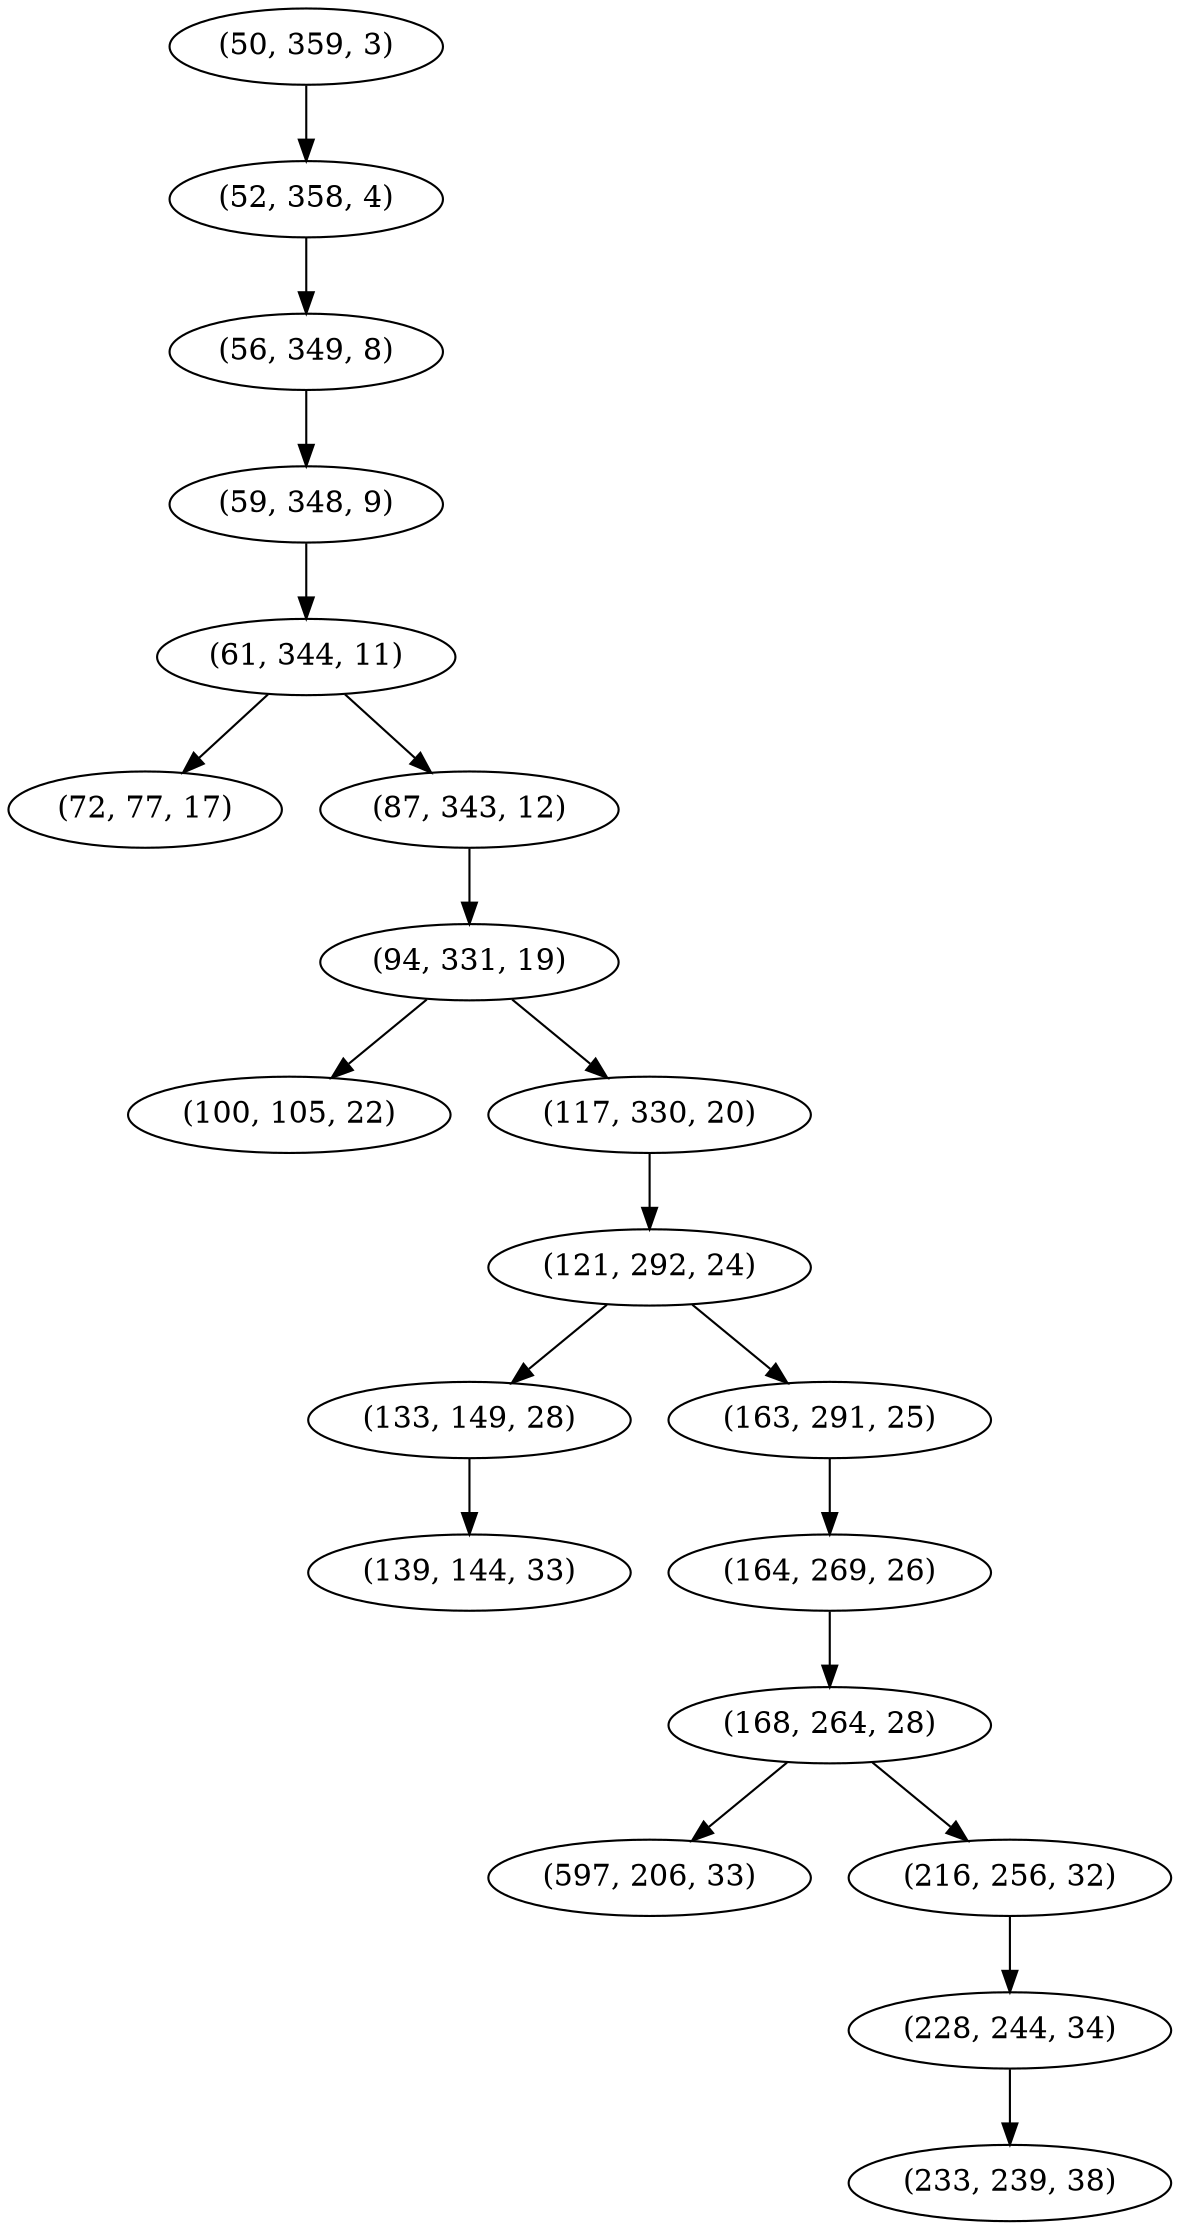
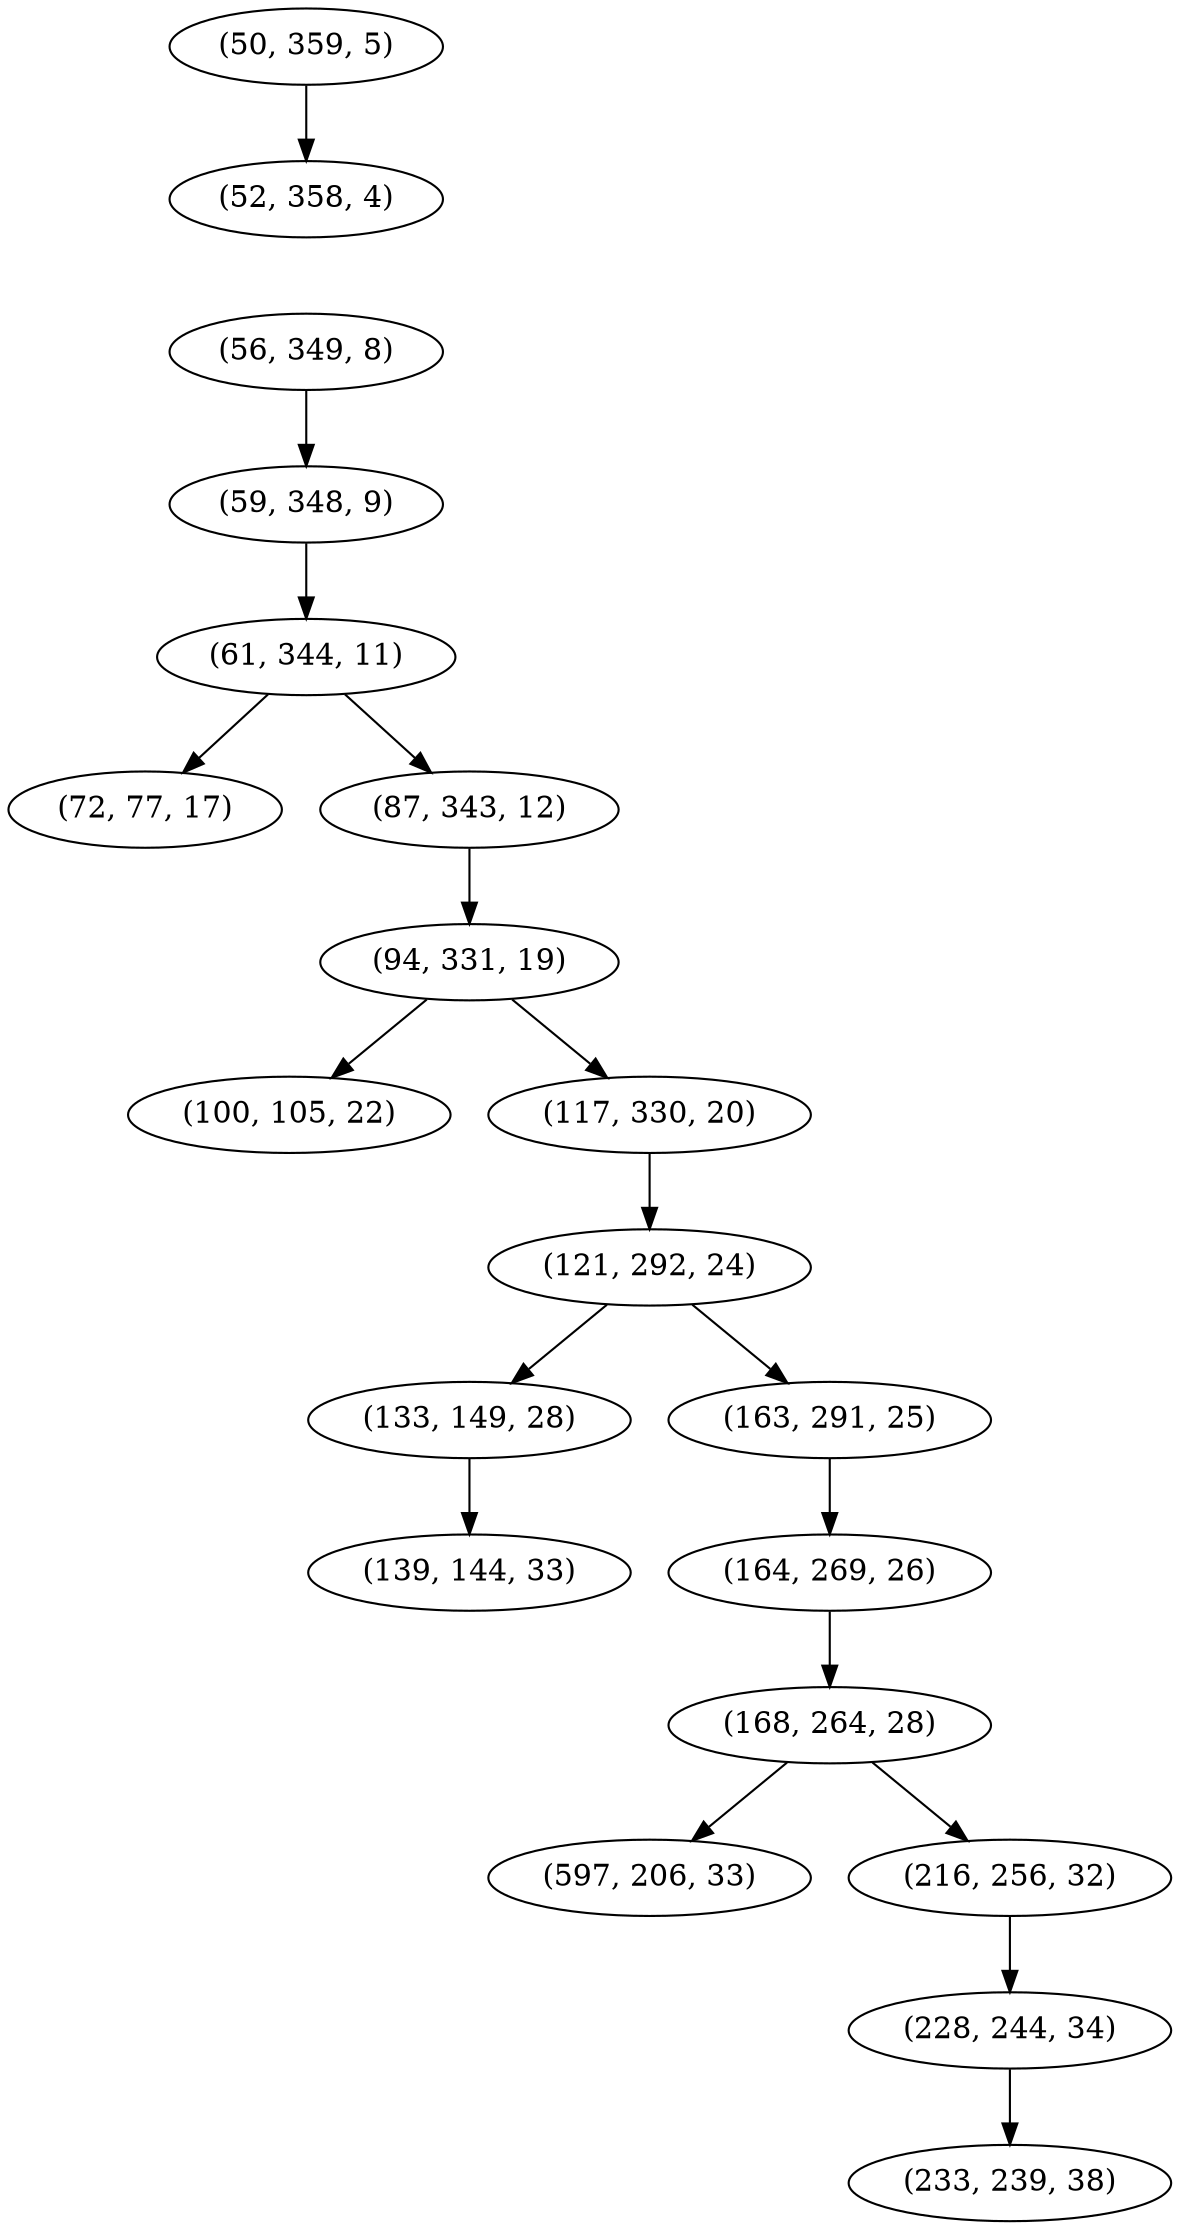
node "(50, 359, 3)": label "(50, 359, 3)" -> "(50, 359, 5)"
edge "(52, 358, 4)" -> "(56, 349, 8)": removed
